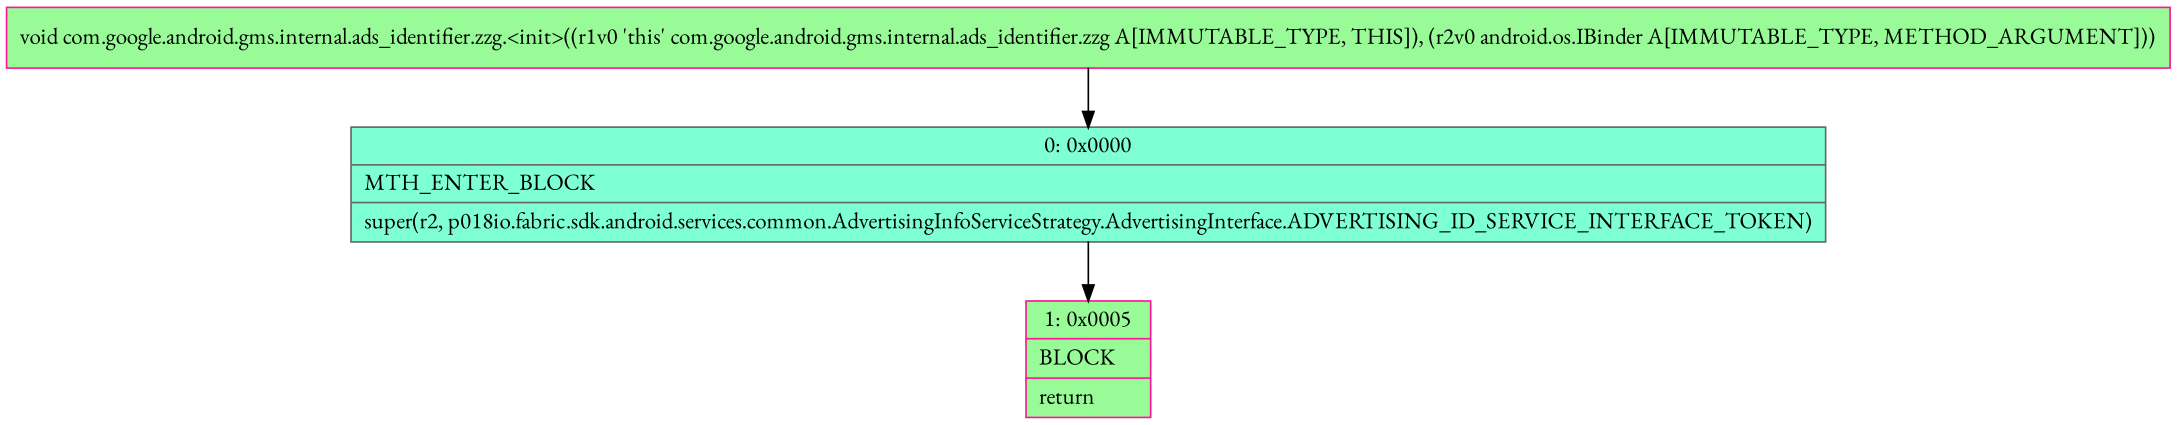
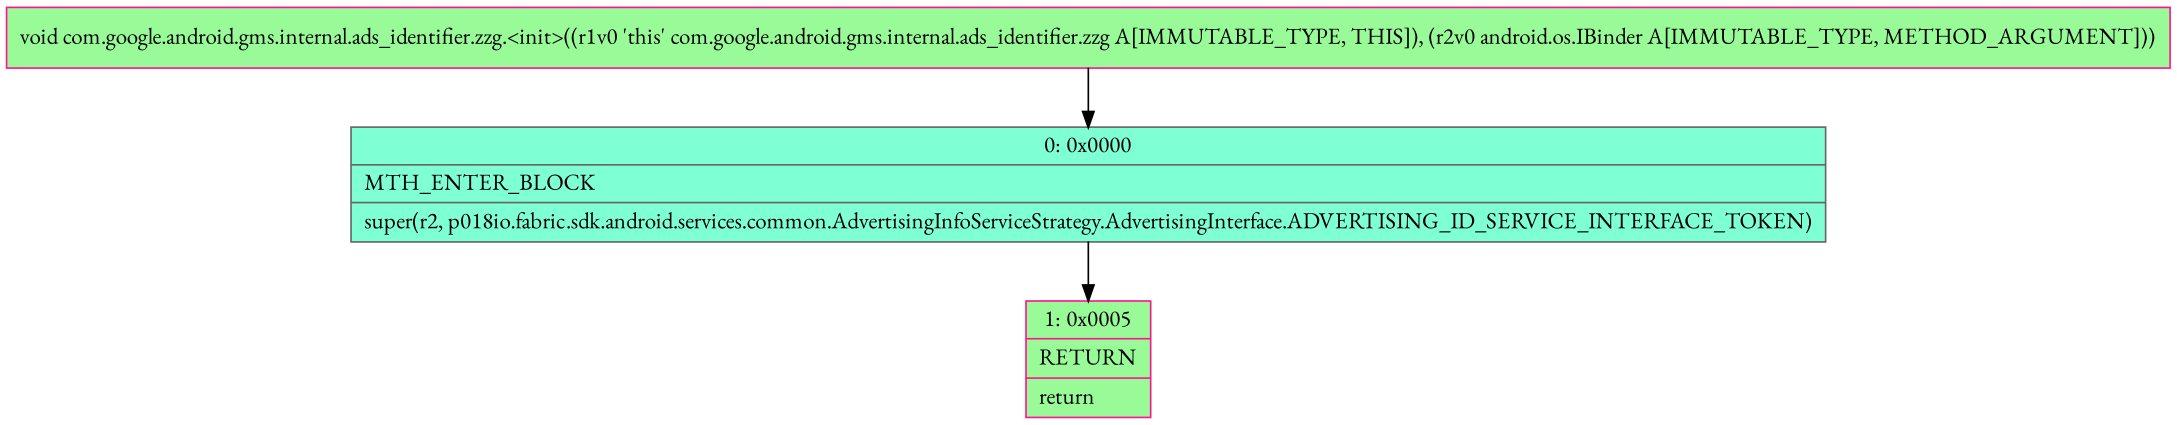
node "1: 0x0005": text "BLOCK" -> "RETURN"
